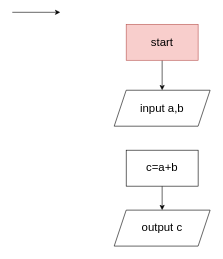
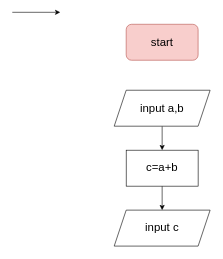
node "start": shape rectangle -> rounded rectangle
edge "start" -> "input a,b": removed
edge "input a,b" -> "c=a+b": added
node "output c": label "output c" -> "input c"
